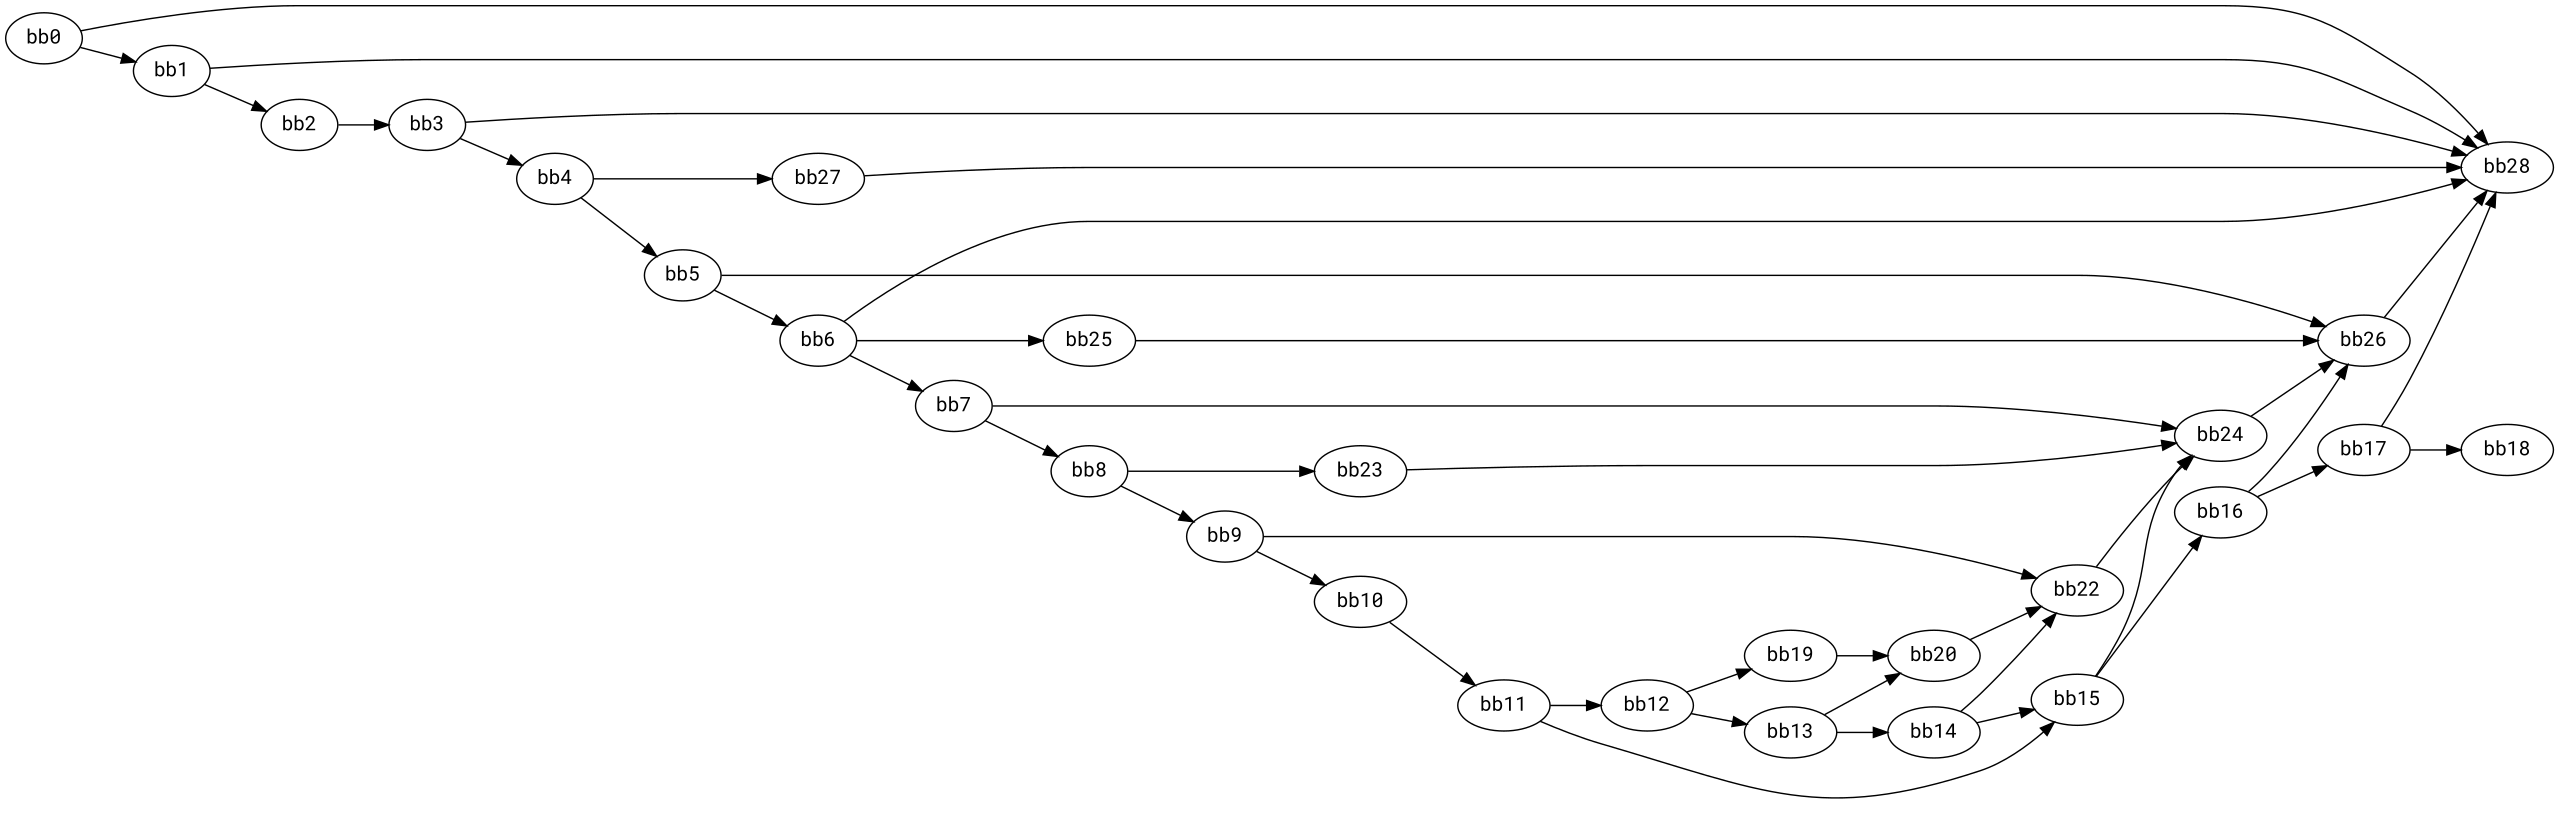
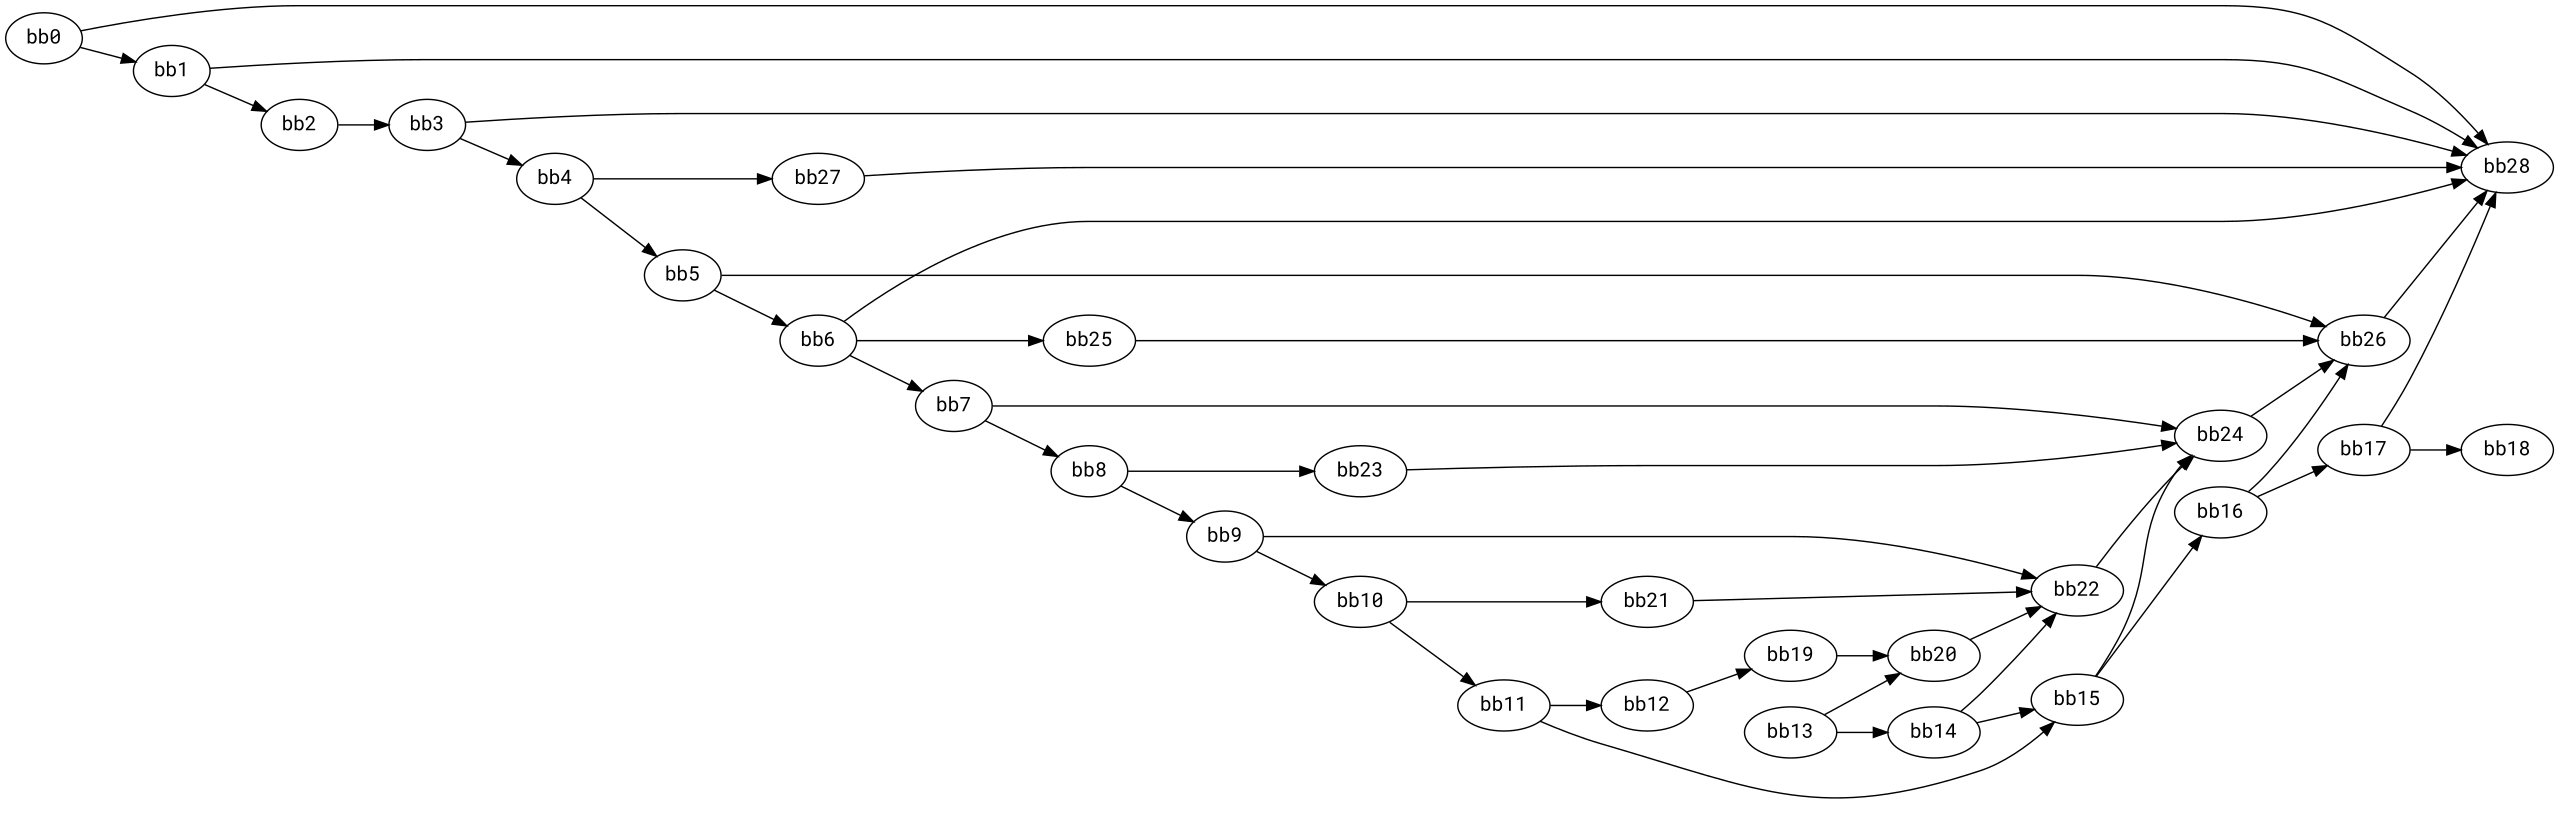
node "bb21": added
edge "bb12" -> "bb13": removed
